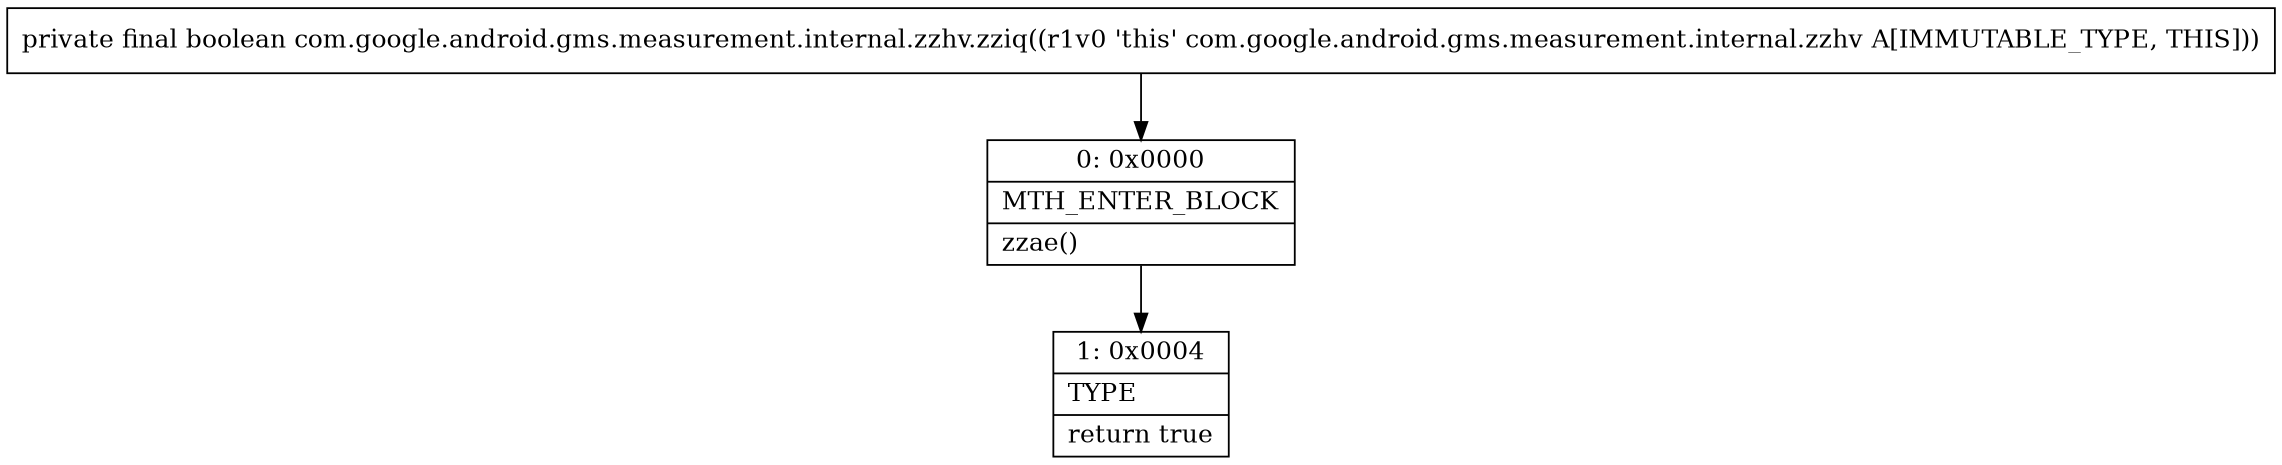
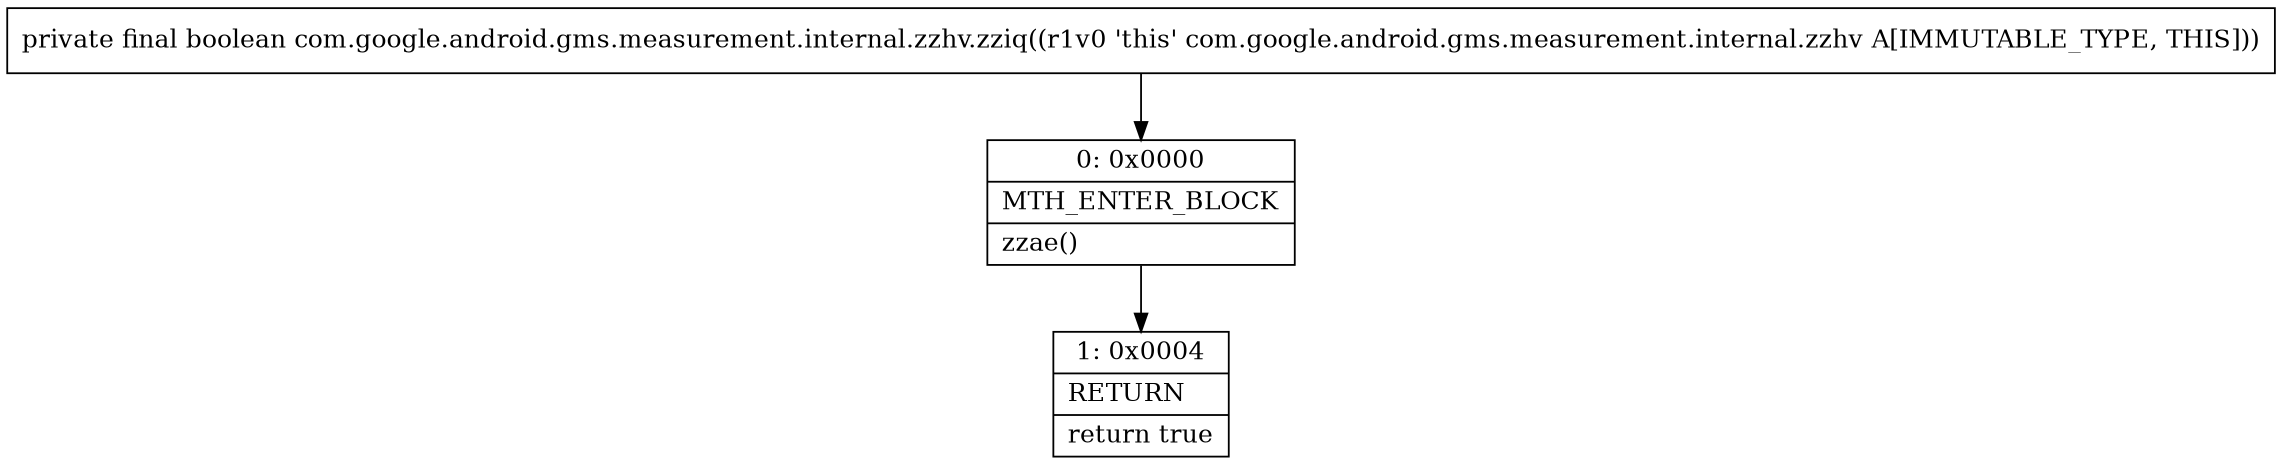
node "1: 0x0004": text "TYPE" -> "RETURN"
